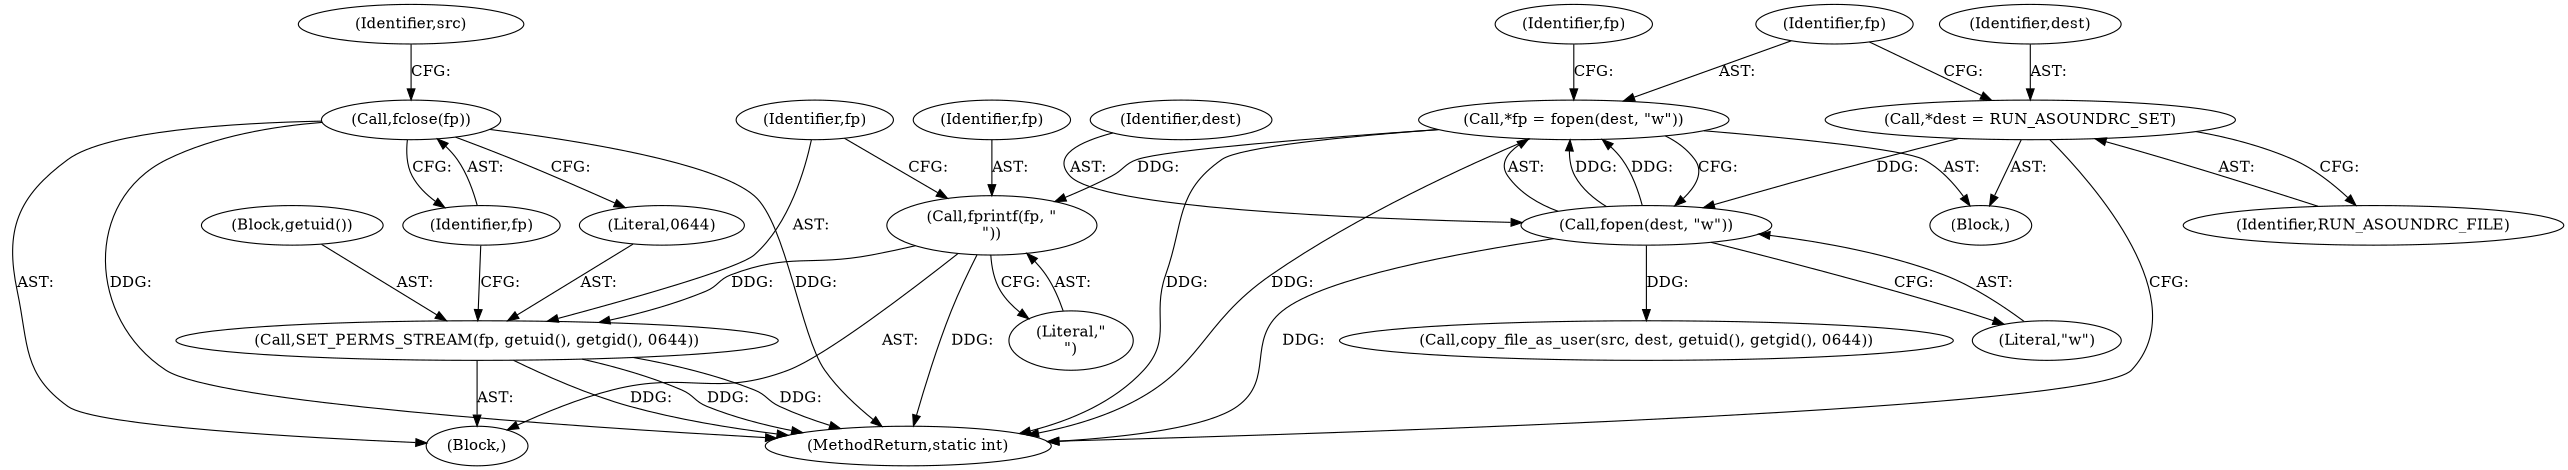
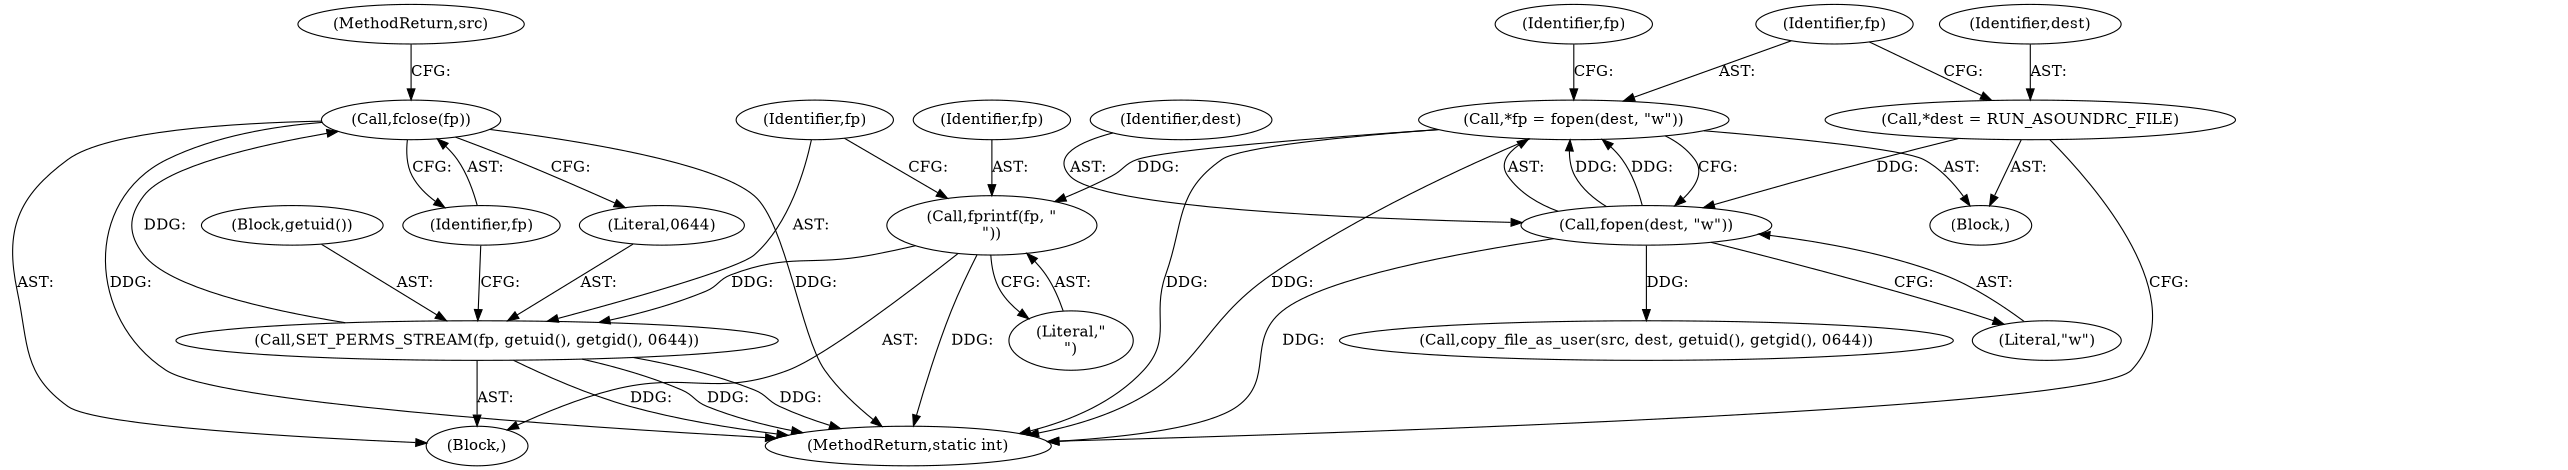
node "(Identifier,src)": label "(Identifier,src)" -> "(MethodReturn,src)"
node "(Call,*dest = RUN_ASOUNDRC_SET)": label "(Call,*dest = RUN_ASOUNDRC_SET)" -> "(Call,*dest = RUN_ASOUNDRC_FILE)"
node "(Identifier,RUN_ASOUNDRC_FILE)": removed
edge "(Call,SET_PERMS_STREAM(fp, getuid(), getgid(), 0644))" -> "(Call,fclose(fp))": added, label "DDG:"
